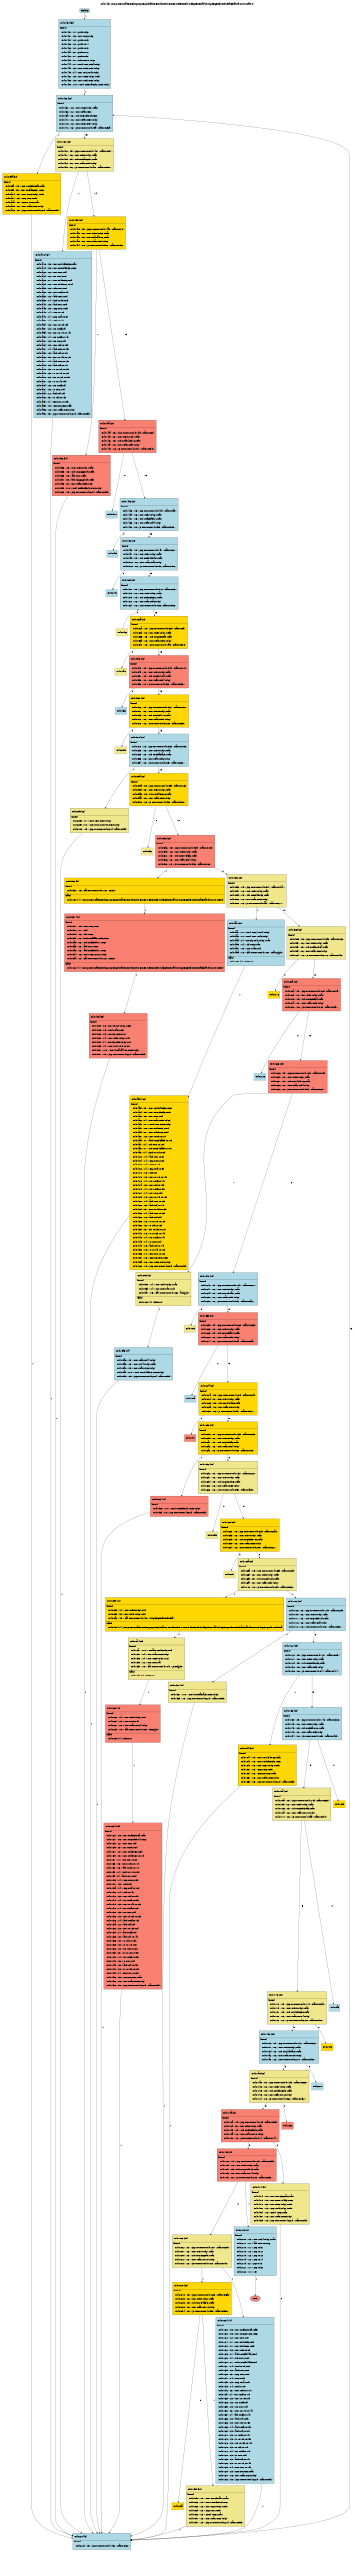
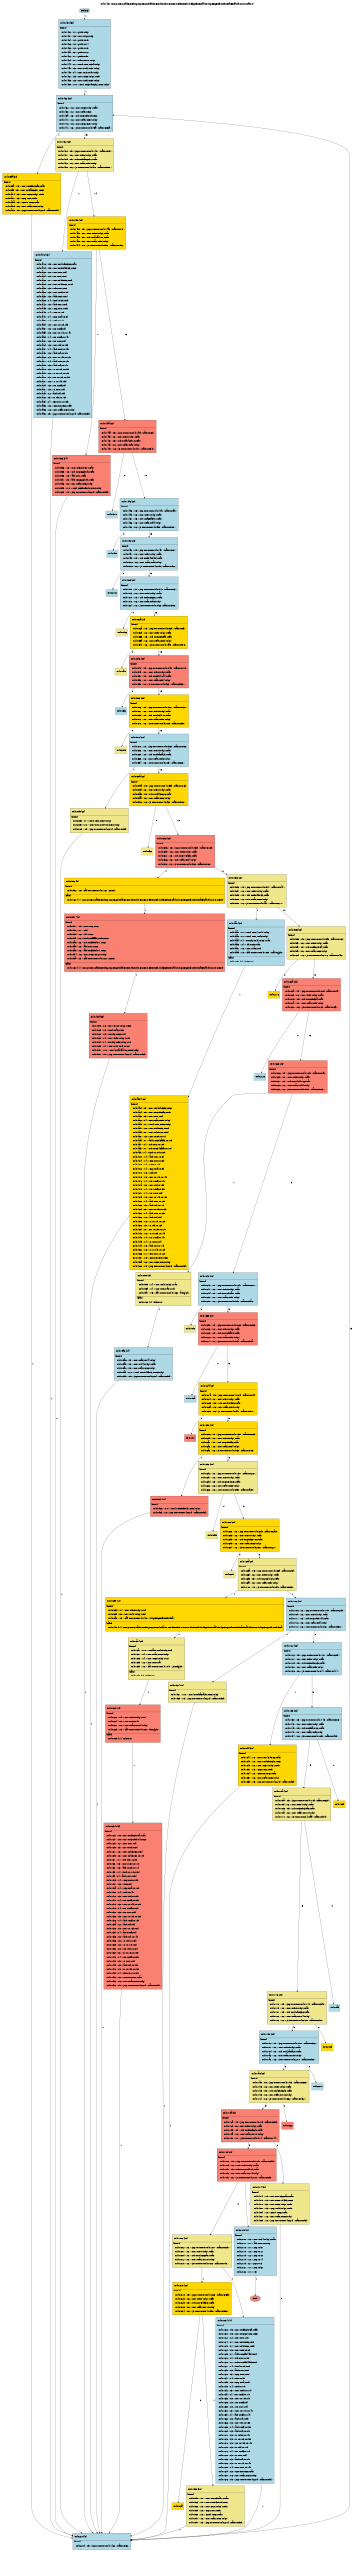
edge "0x401dc6" -> "0x40150e [28]": reversed
